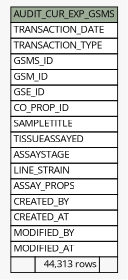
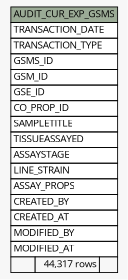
node "AUDIT_CUR_EXP_GSMS": text "44,313 rows" -> "44,317 rows"
